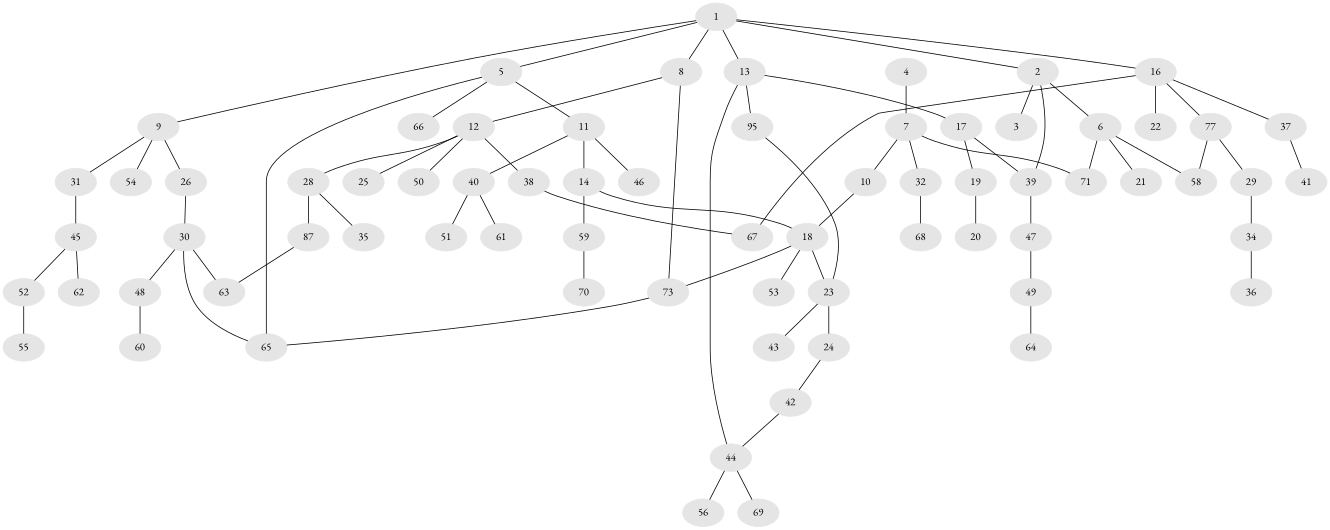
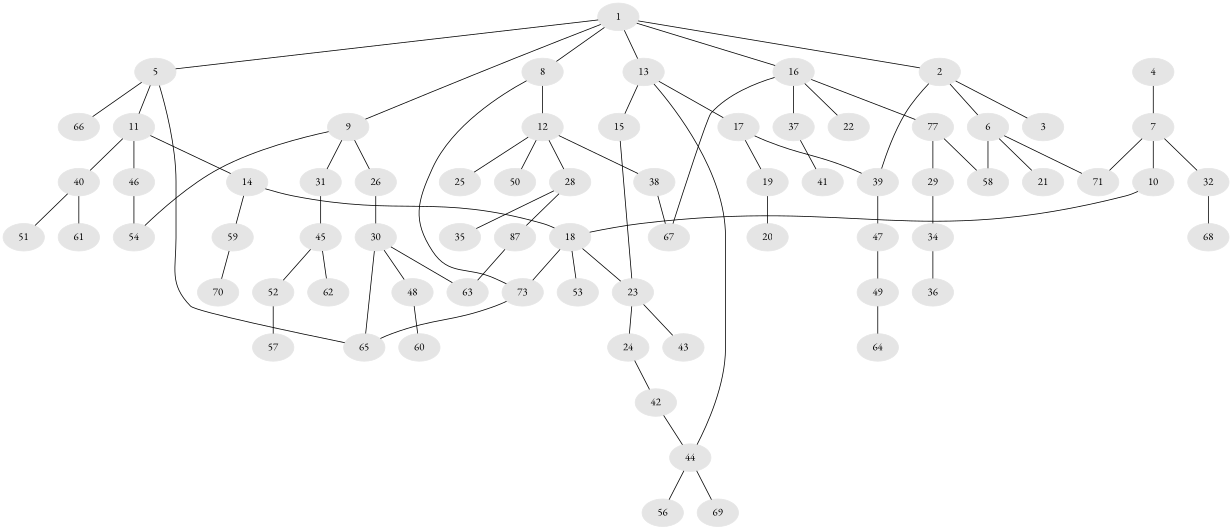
node "95": label "95" -> "15"
edge "46" -- "54": added
node "55": label "55" -> "57"
